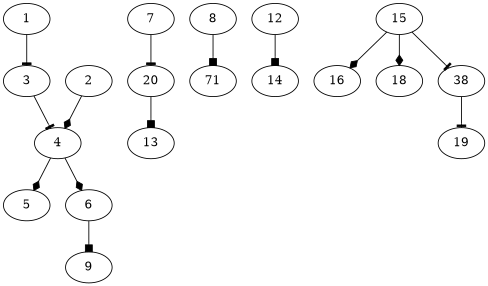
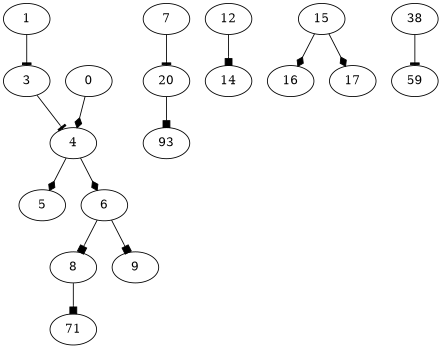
edge "15" -> "38": removed
node "2": label "2" -> "0"
node "18": label "18" -> "17"
node "13": label "13" -> "93"
node "19": label "19" -> "59"
edge "6" -> "8": added
